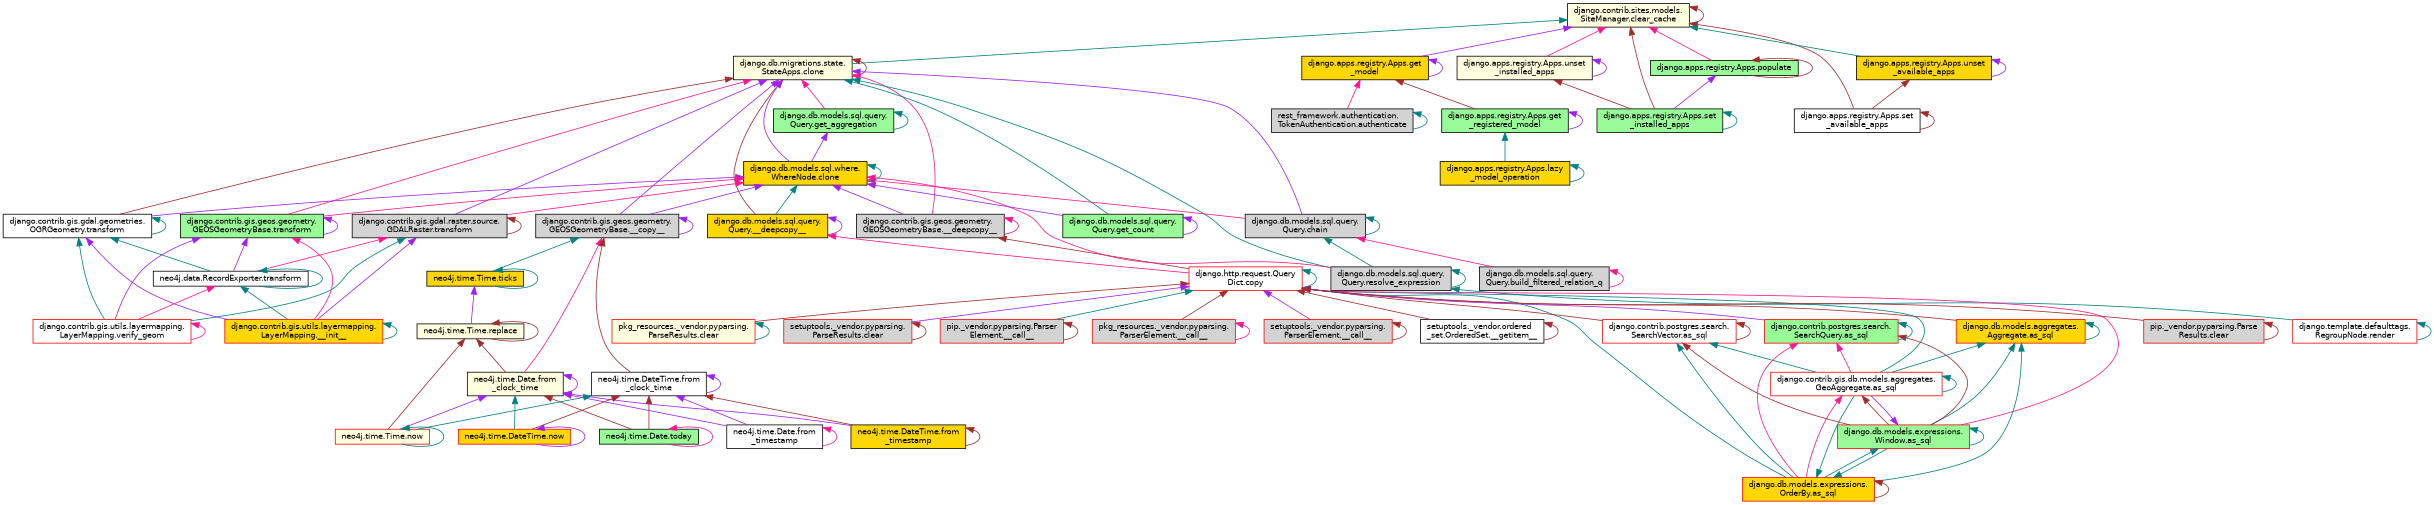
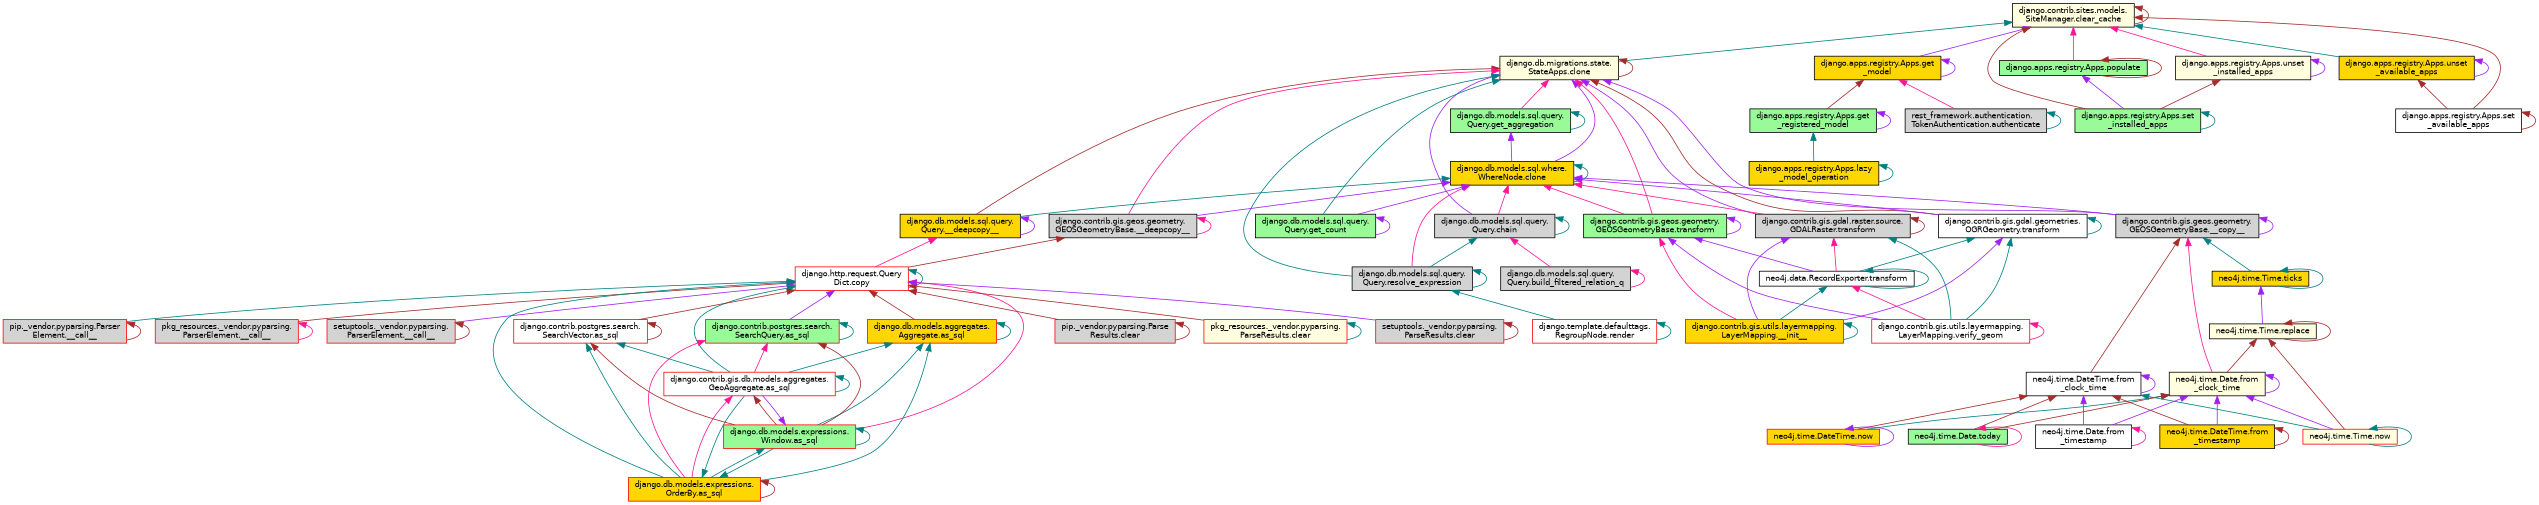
node "setuptools._vendor.ordered _set.OrderedSet.__getitem__": removed
